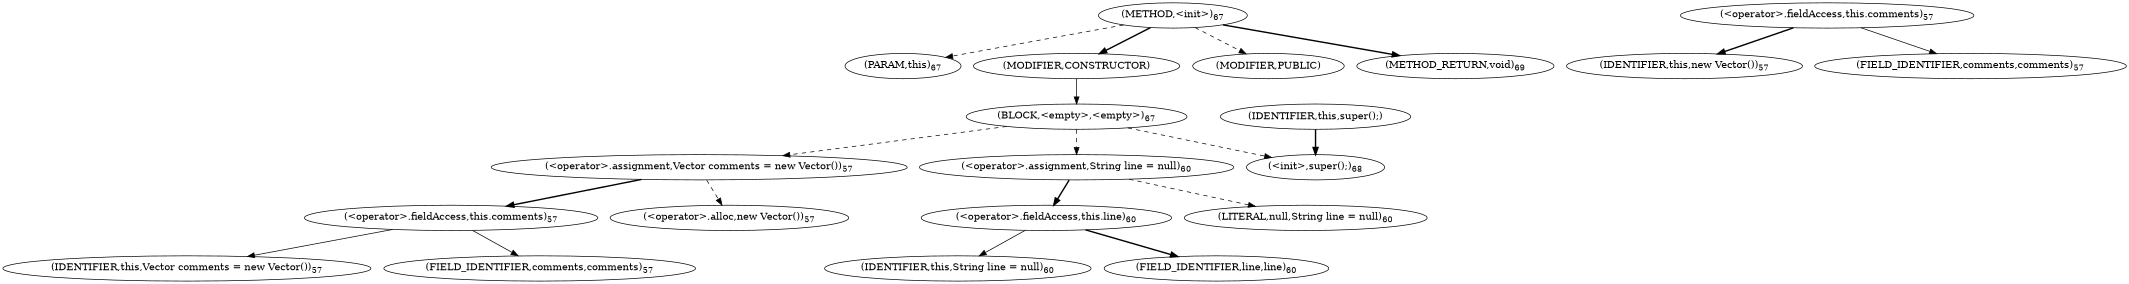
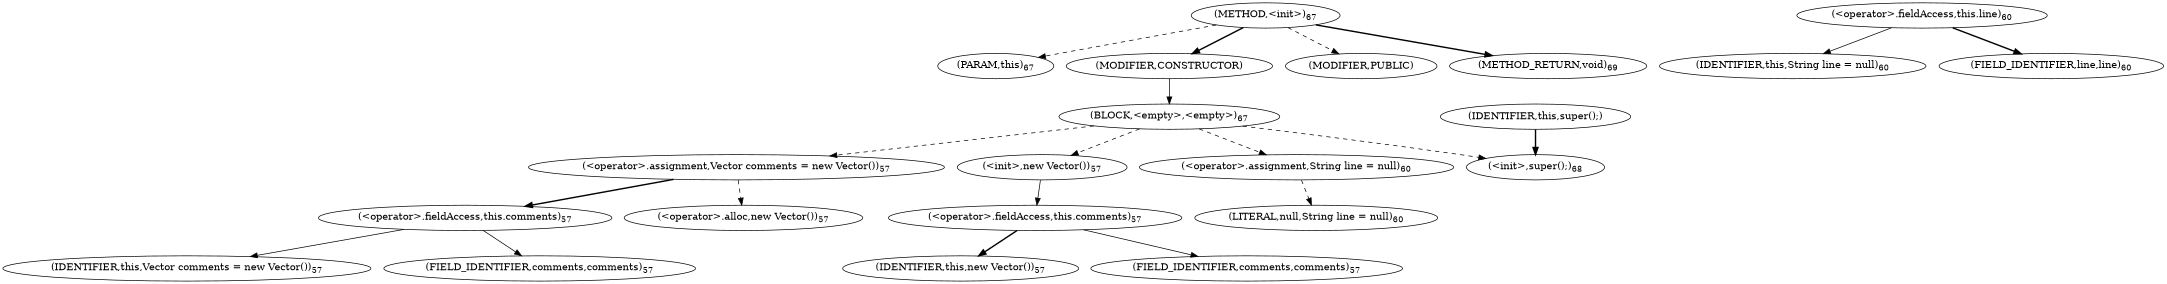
node "(<init>,new Vector())": added
edge "(<operator>.assignment,String line = null)" -> "(<operator>.fieldAccess,this.line)": removed
